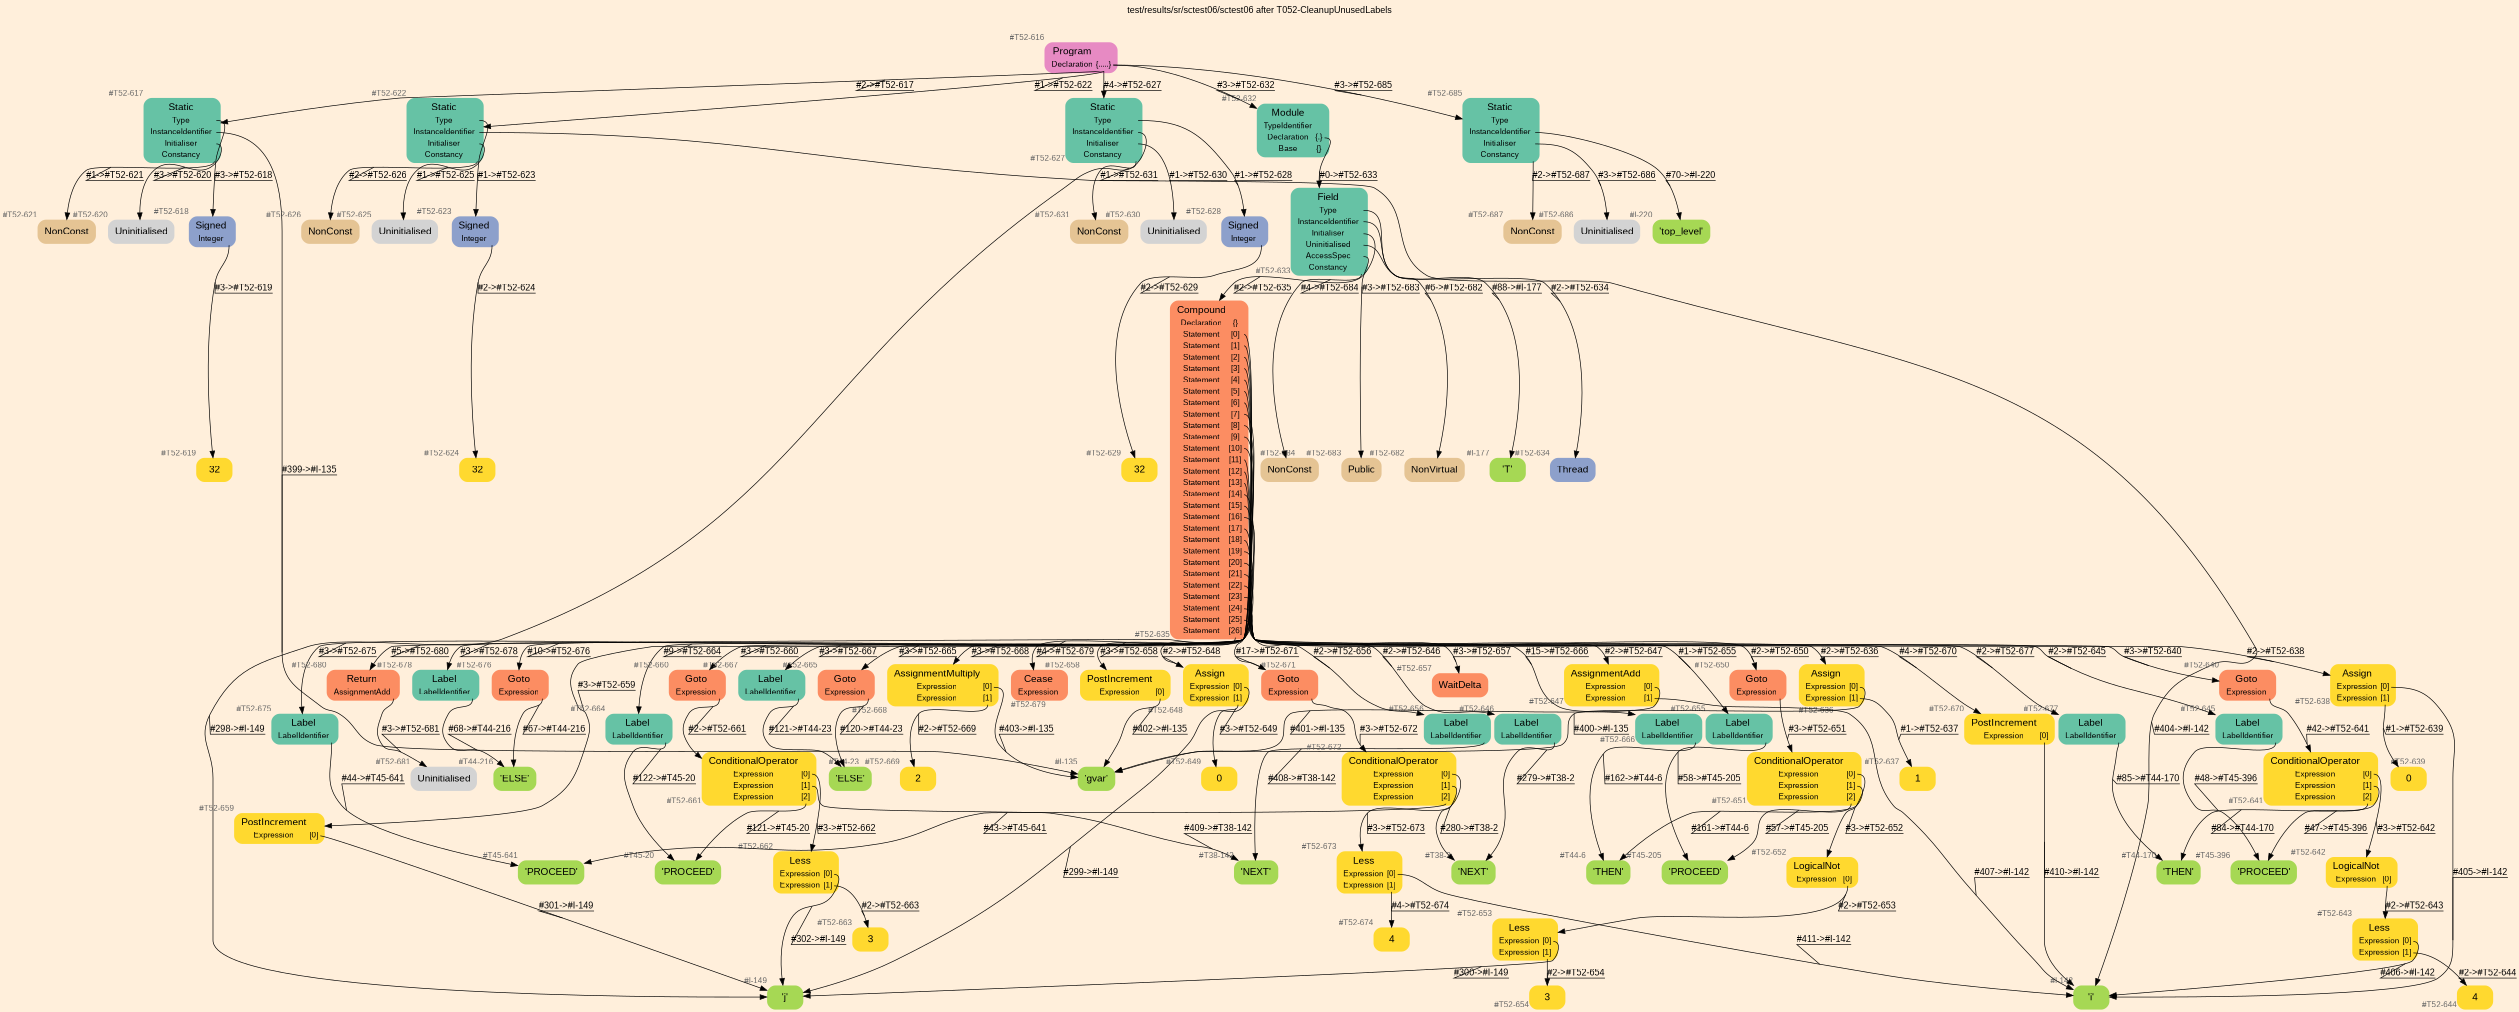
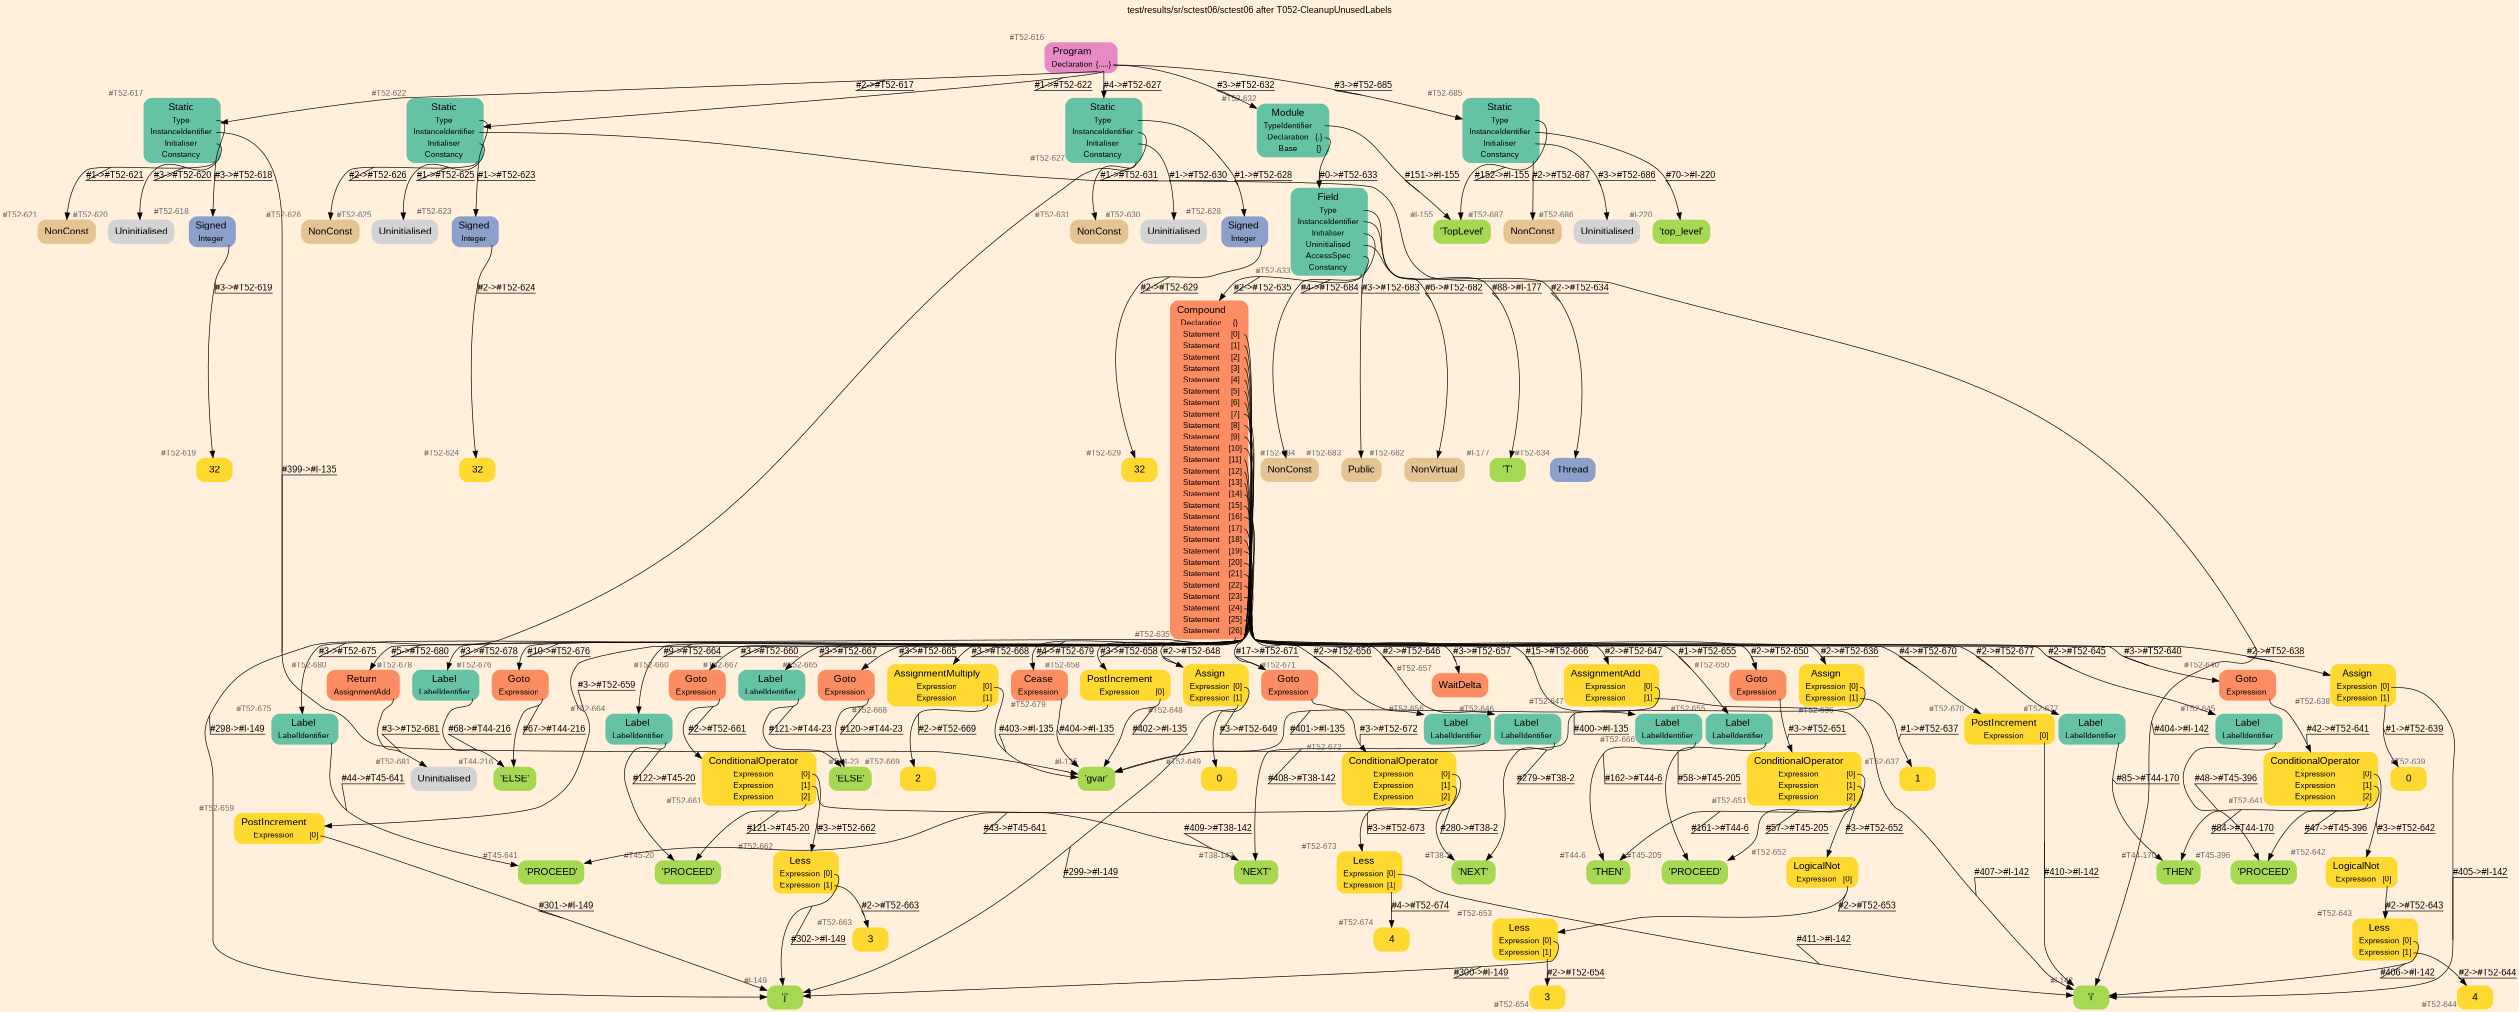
node "'TopLevel'": added
edge "Cease" -> "'gvar'": added, label "#404->#I-135"
